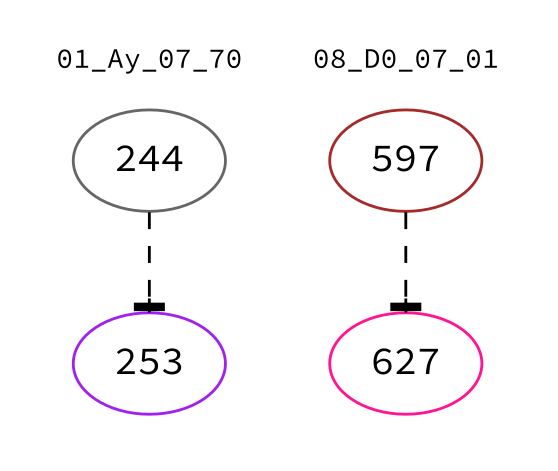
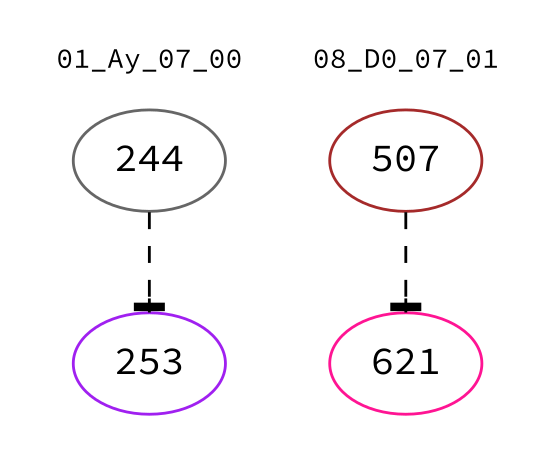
cluster "01_Ay_07_70": label "01_Ay_07_70" -> "01_Ay_07_00"
node "597": label "597" -> "507"
node "627": label "627" -> "621"
